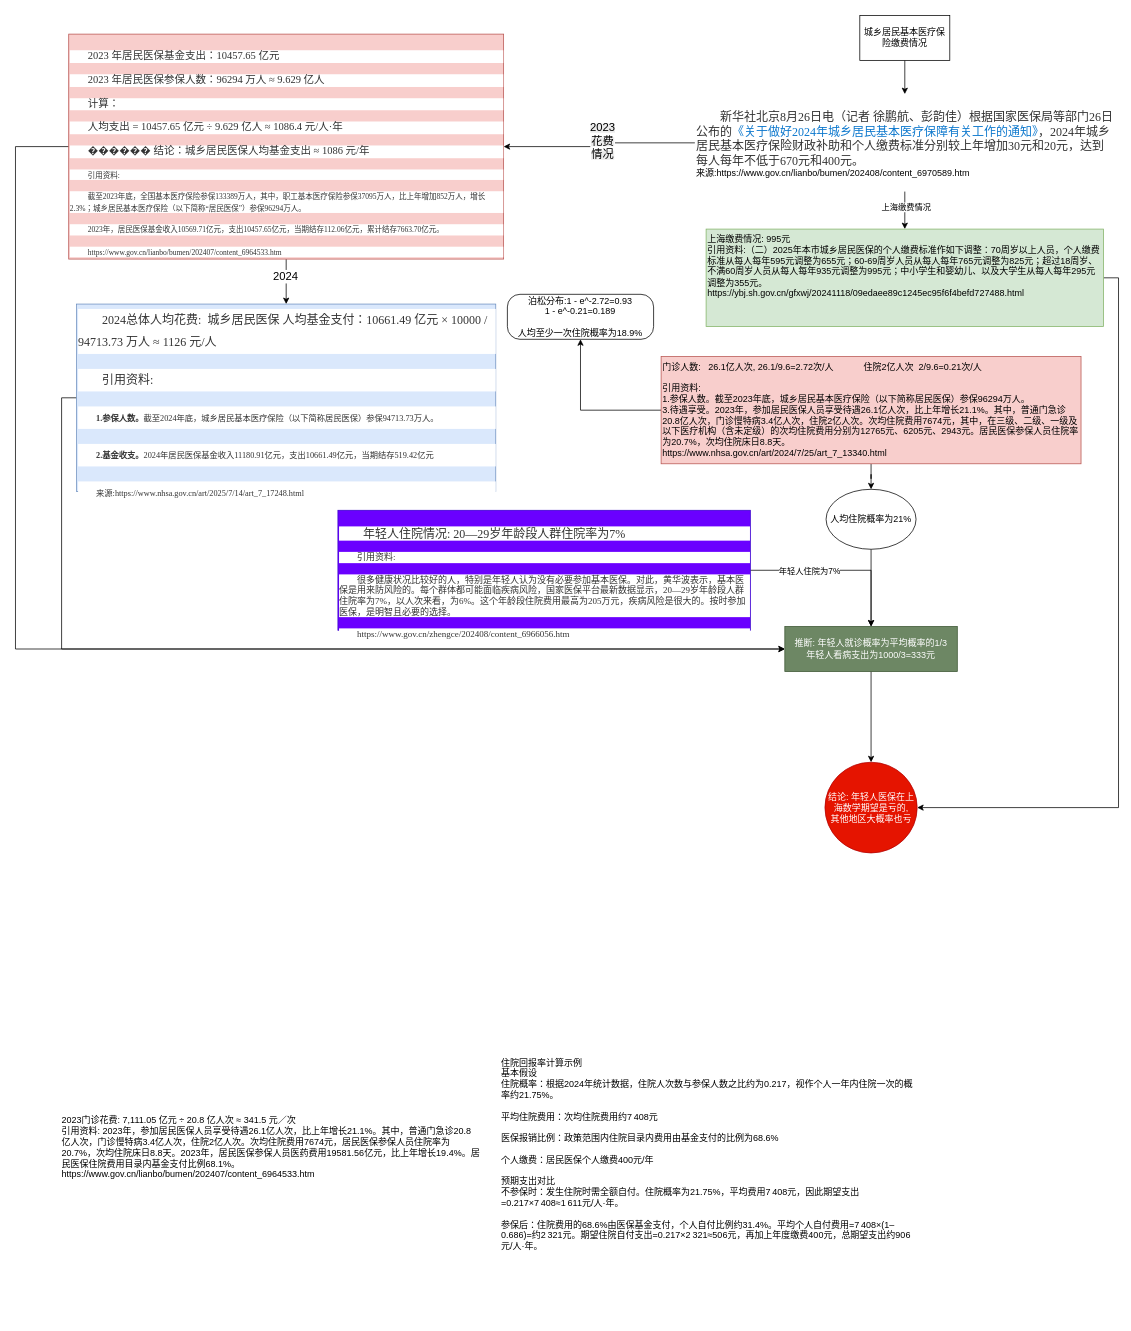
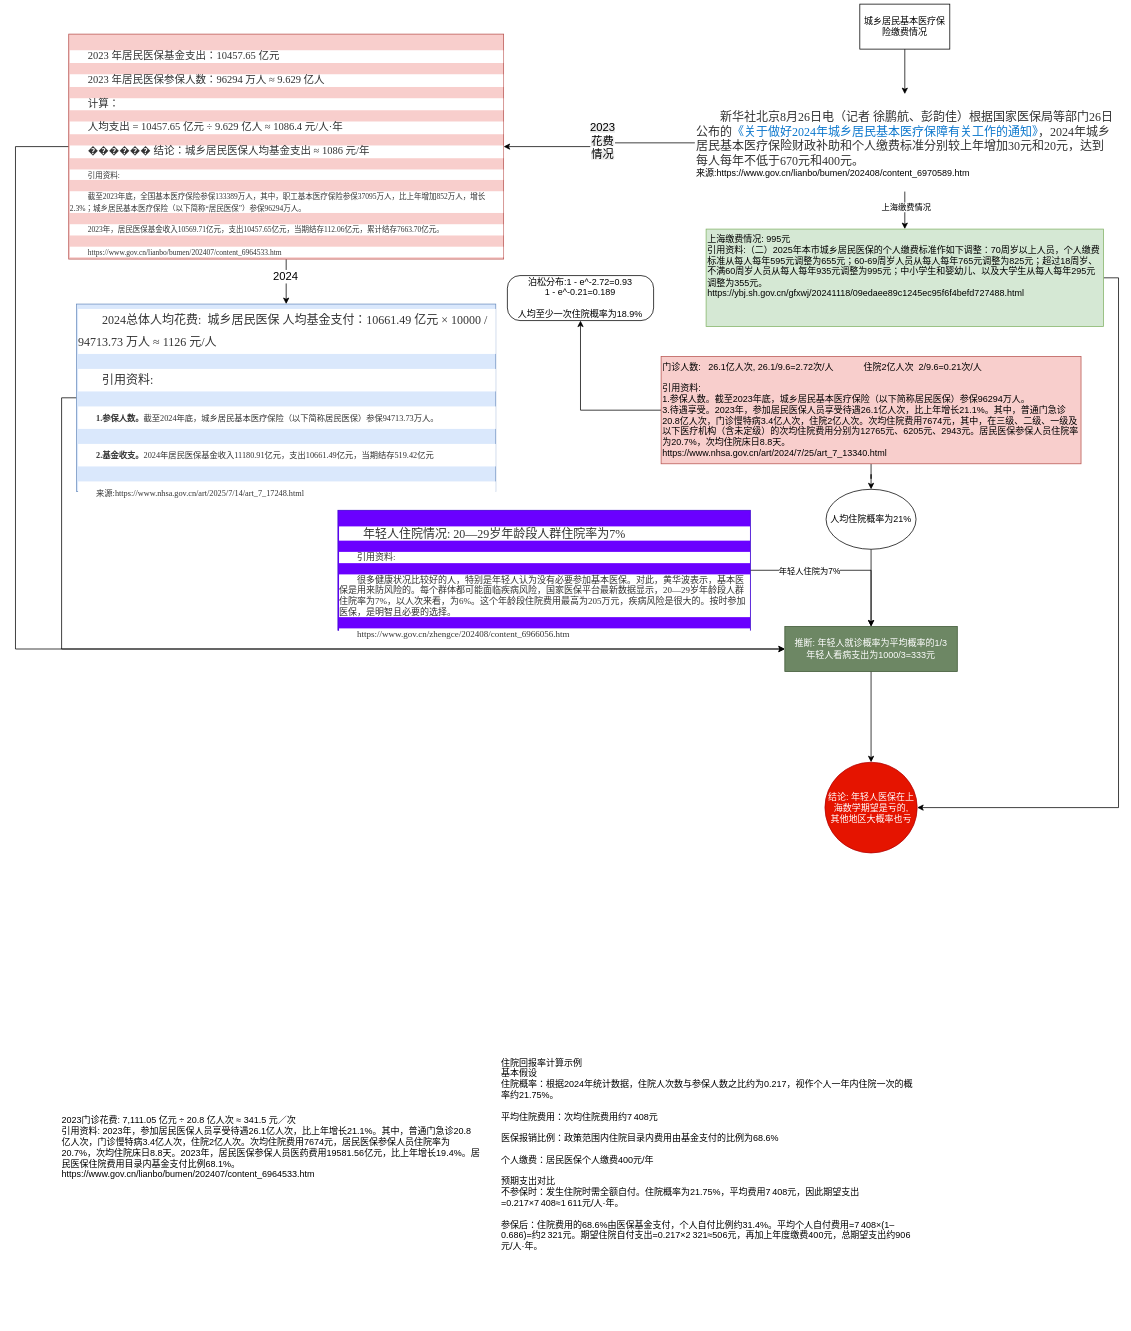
node "城乡居民基本医疗保险缴费情况": moved (905, 38) -> (905, 27)
node "泊松分布:1 - e^-2.72=0.93 1 - e^-0.21=0.189 人均至少一次住院概率为18.9%": moved (581, 317) -> (581, 298)
